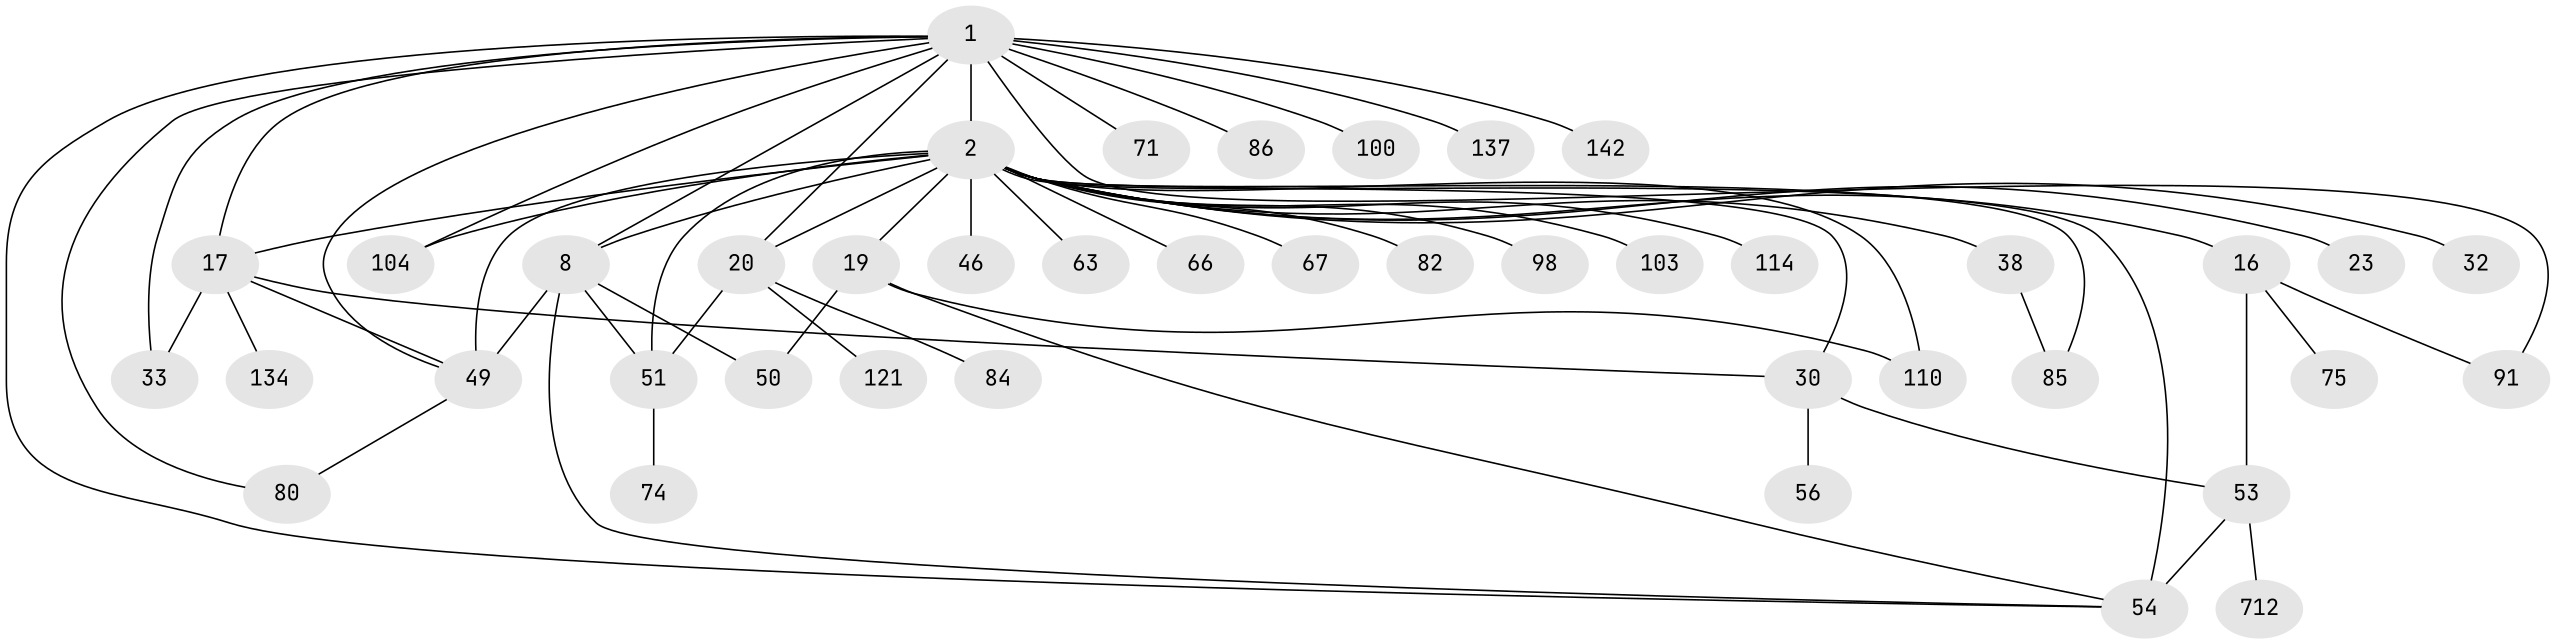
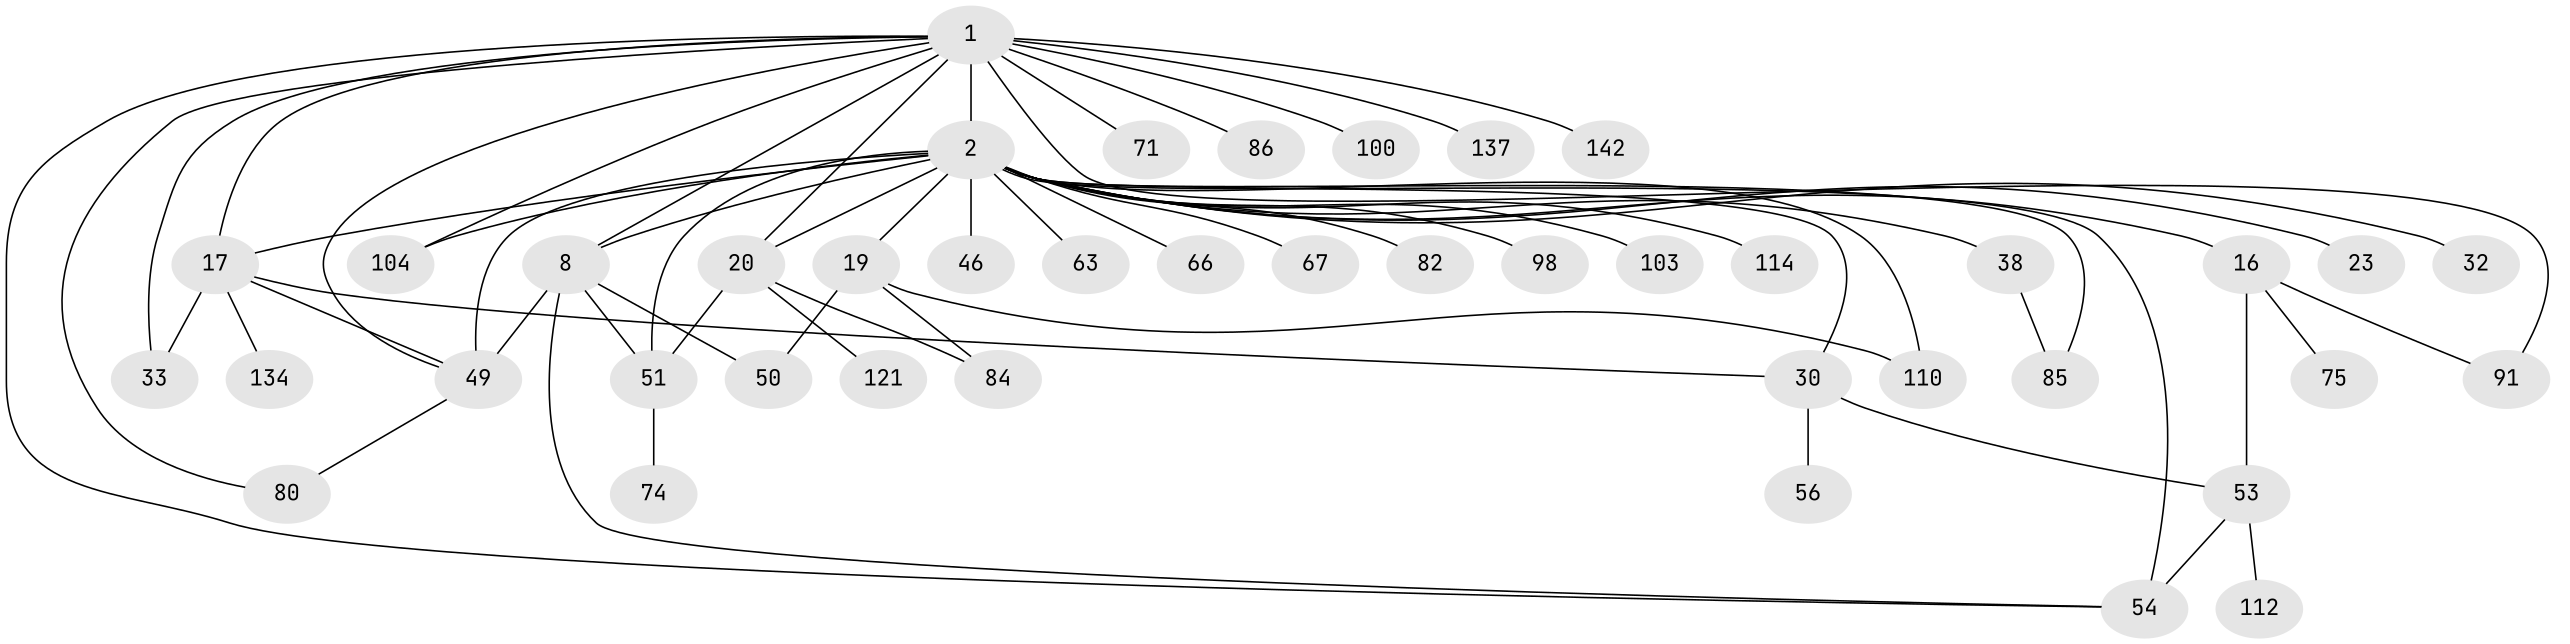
edge "19" -- "54": now "19" -- "84"
node "712": label "712" -> "112"
